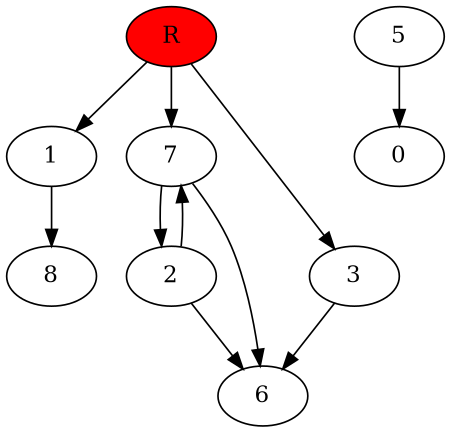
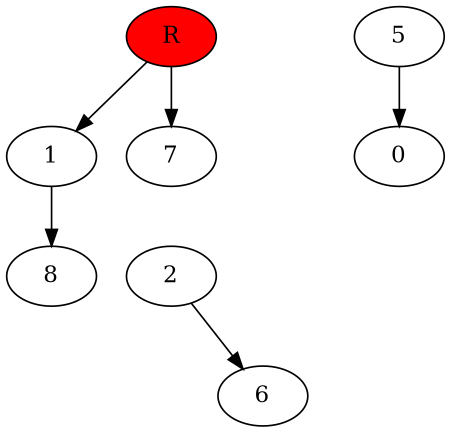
edge "7" -> "2": removed
edge "2" -> "7": removed
edge "7" -> "6": removed
node "3": removed
